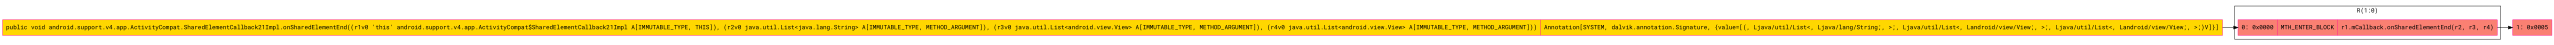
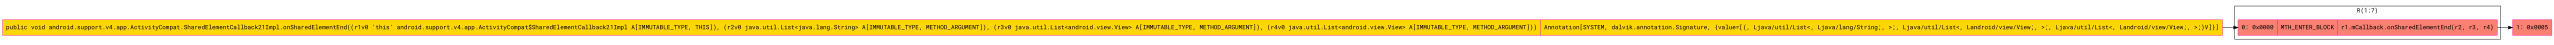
cluster "R(1:0)": label "R(1:0)" -> "R(1:7)"
